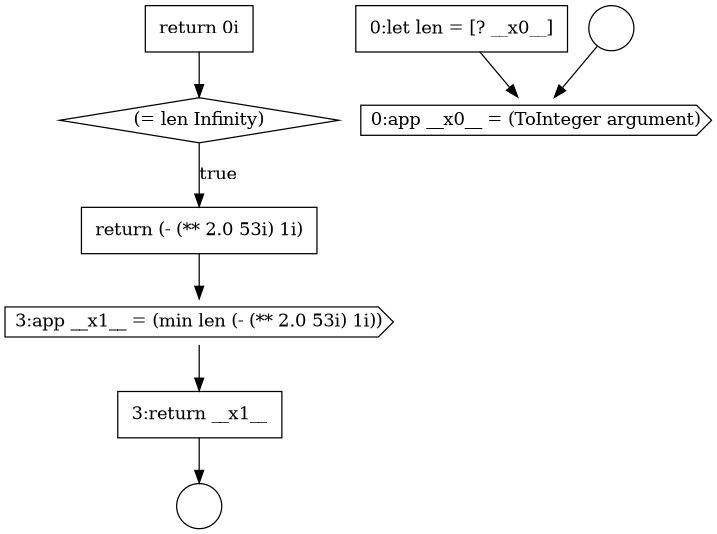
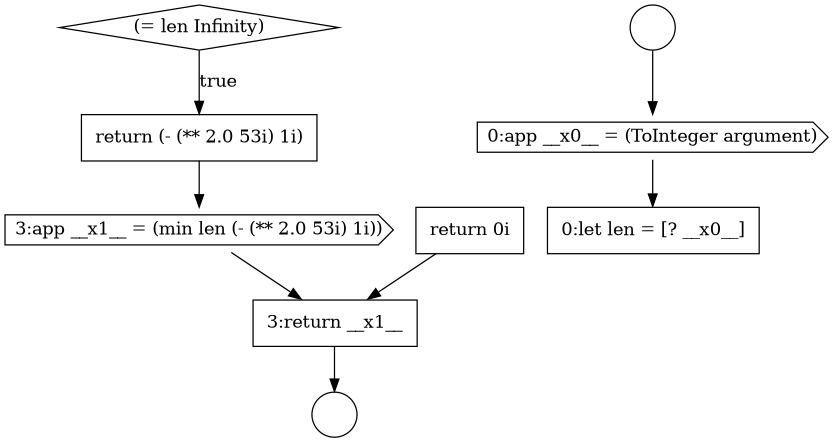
edge "return 0i" -> "(= len Infinity)": now "return 0i" -> "3:return __x1__"
edge "0:let len = [? __x0__]" -> "0:app __x0__ = (ToInteger argument)": reversed
